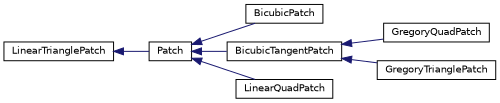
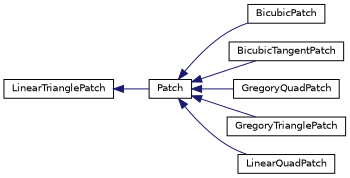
edge "GregoryQuadPatch" -> "BicubicTangentPatch": now "GregoryQuadPatch" -> "Patch"
edge "GregoryTrianglePatch" -> "BicubicTangentPatch": now "GregoryTrianglePatch" -> "Patch"
